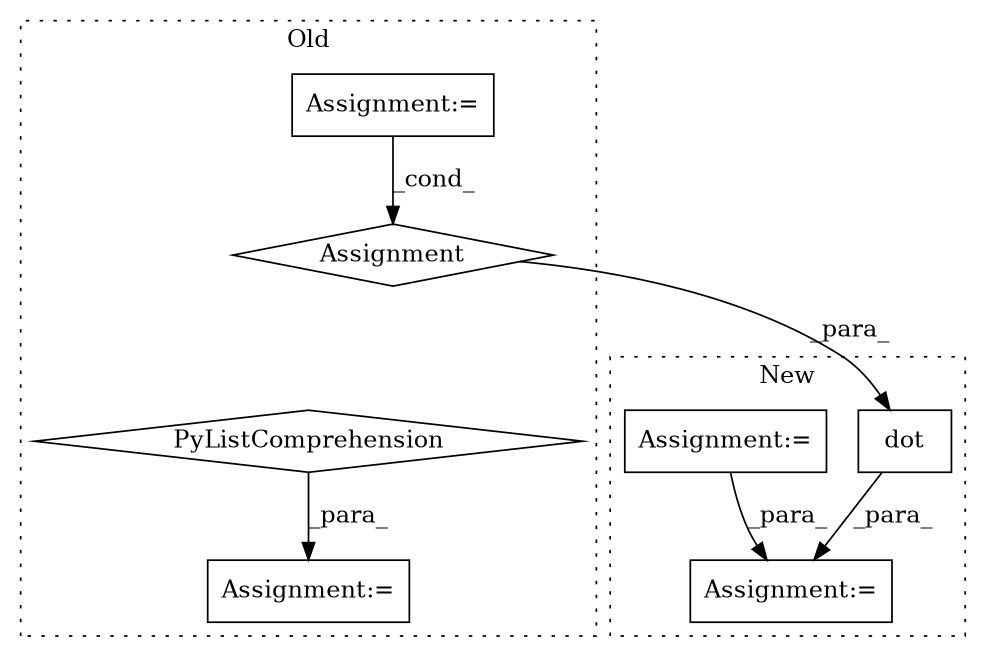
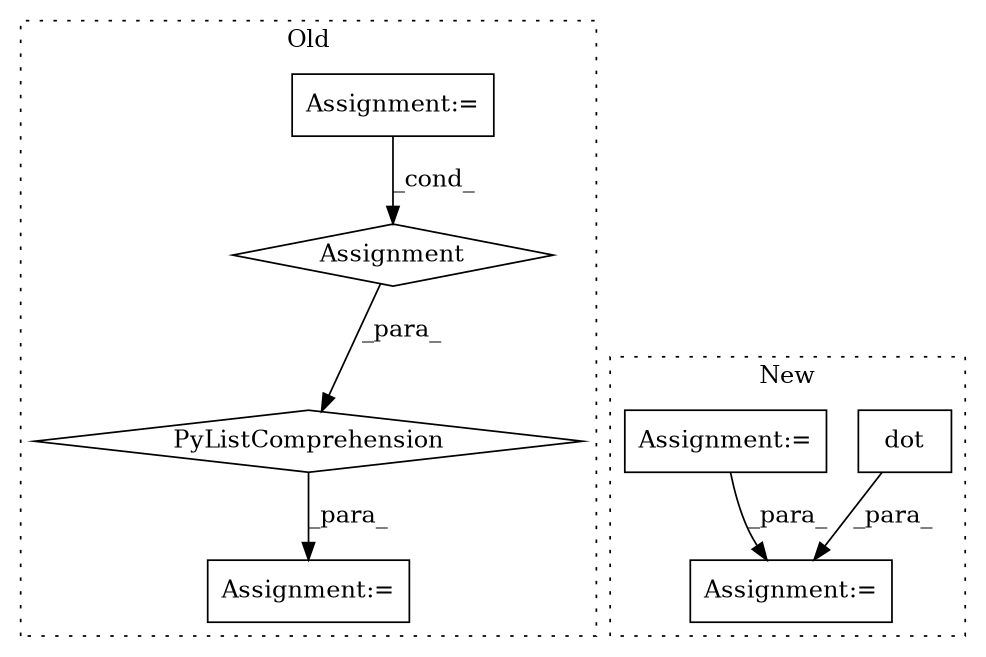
edge "Assignment" -> "dot": now "Assignment" -> "PyListComprehension"
